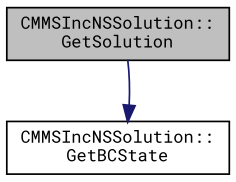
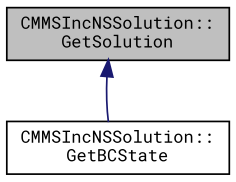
edge "CMMSIncNSSolution:: GetSolution" -> "CMMSIncNSSolution:: GetBCState": reversed
